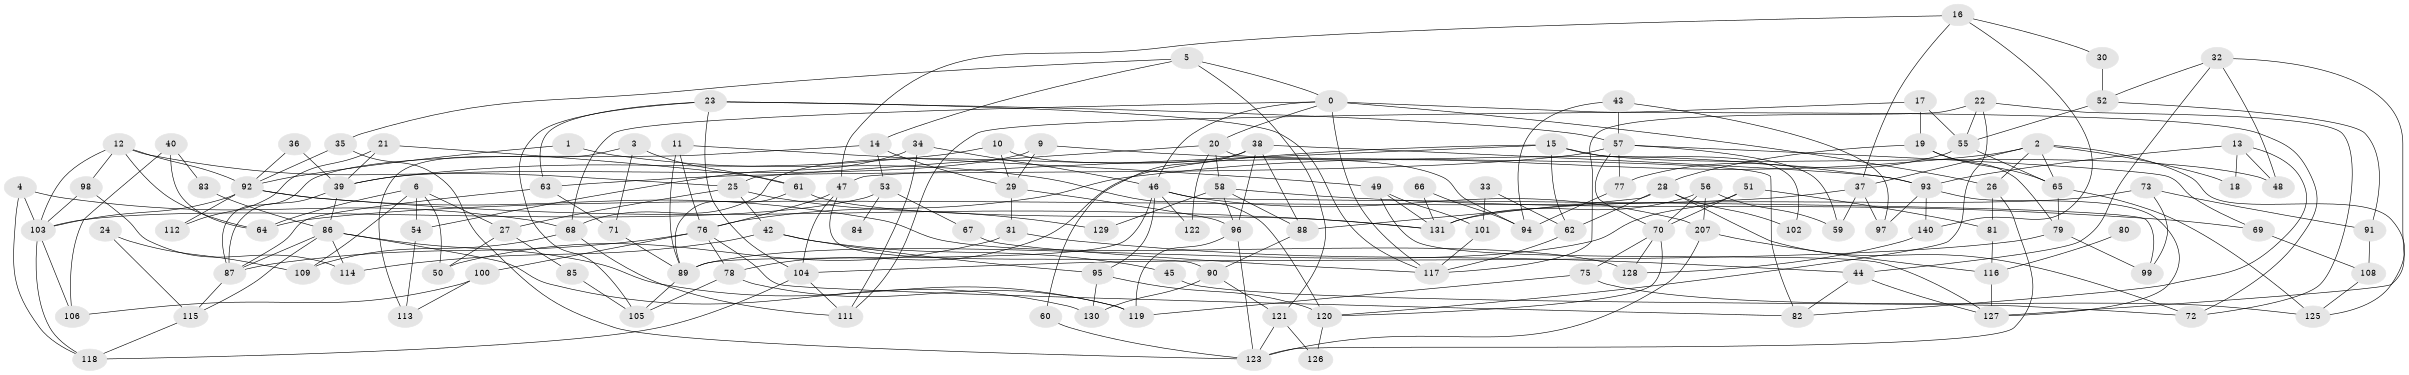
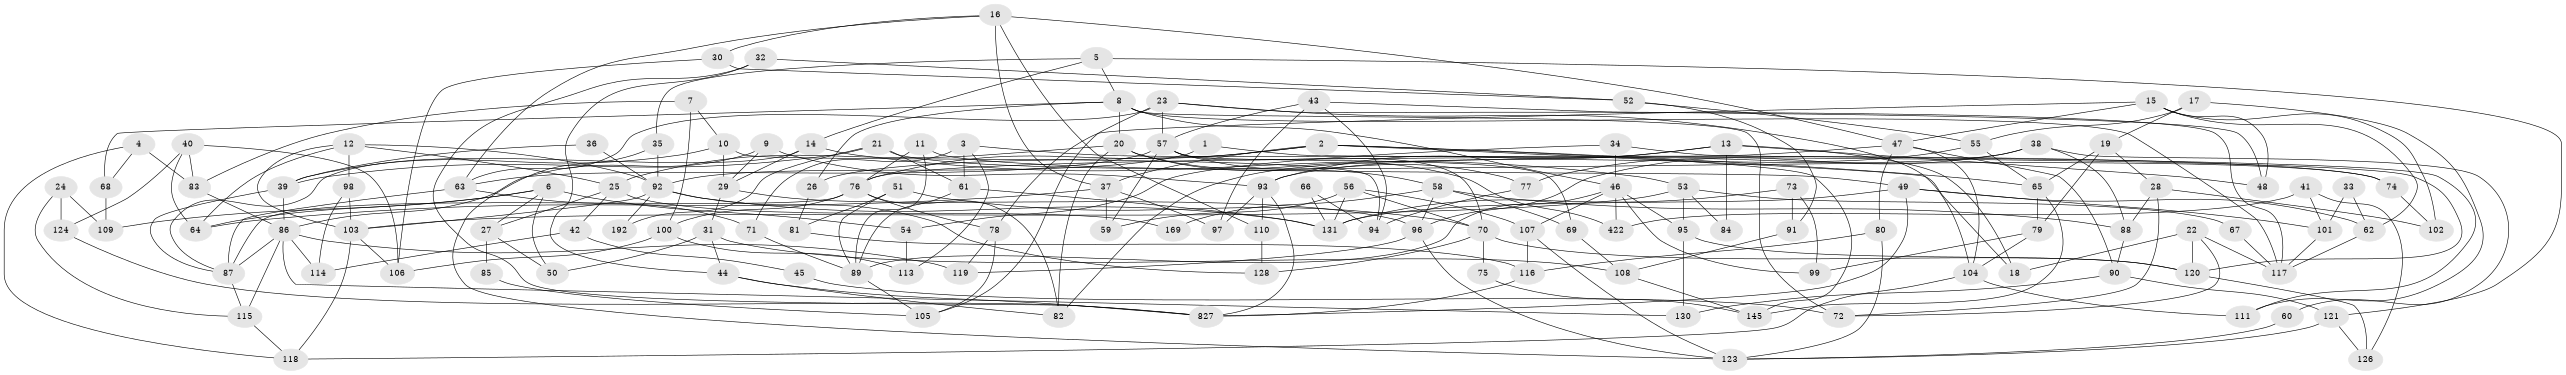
edge "16" -- "63": added
edge "30" -- "106": added
node "7": added
node "0": label "0" -> "8"
edge "22" -- "55": now "22" -- "18"
edge "32" -- "48": now "43" -- "48"
edge "9" -- "39": now "9" -- "86"
edge "47" -- "80": added
edge "13" -- "84": added
node "41": added
node "74": added
edge "38" -- "68": removed
edge "4" -- "103": now "4" -- "83"
edge "28" -- "62": now "49" -- "62"
node "124": added
node "112": label "112" -> "192"
node "129": label "129" -> "169"
node "122": label "122" -> "422"
node "207": label "207" -> "107"
node "140": label "140" -> "110"
edge "42" -- "95": now "53" -- "95"
edge "31" -- "108": added
edge "75" -- "119": removed
edge "68" -- "111": removed
node "127": label "127" -> "827"
node "125": label "125" -> "145"
edge "26" -- "123": now "80" -- "123"
